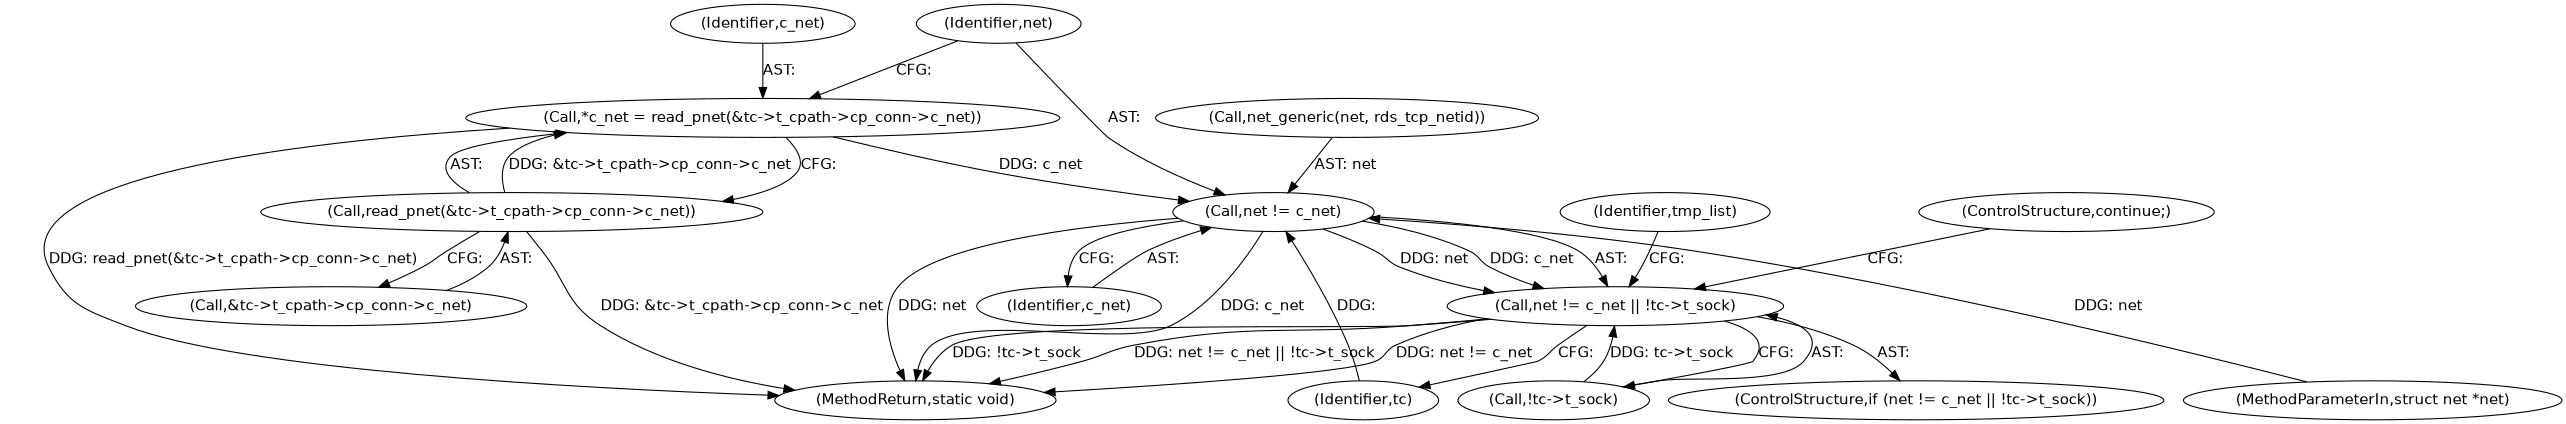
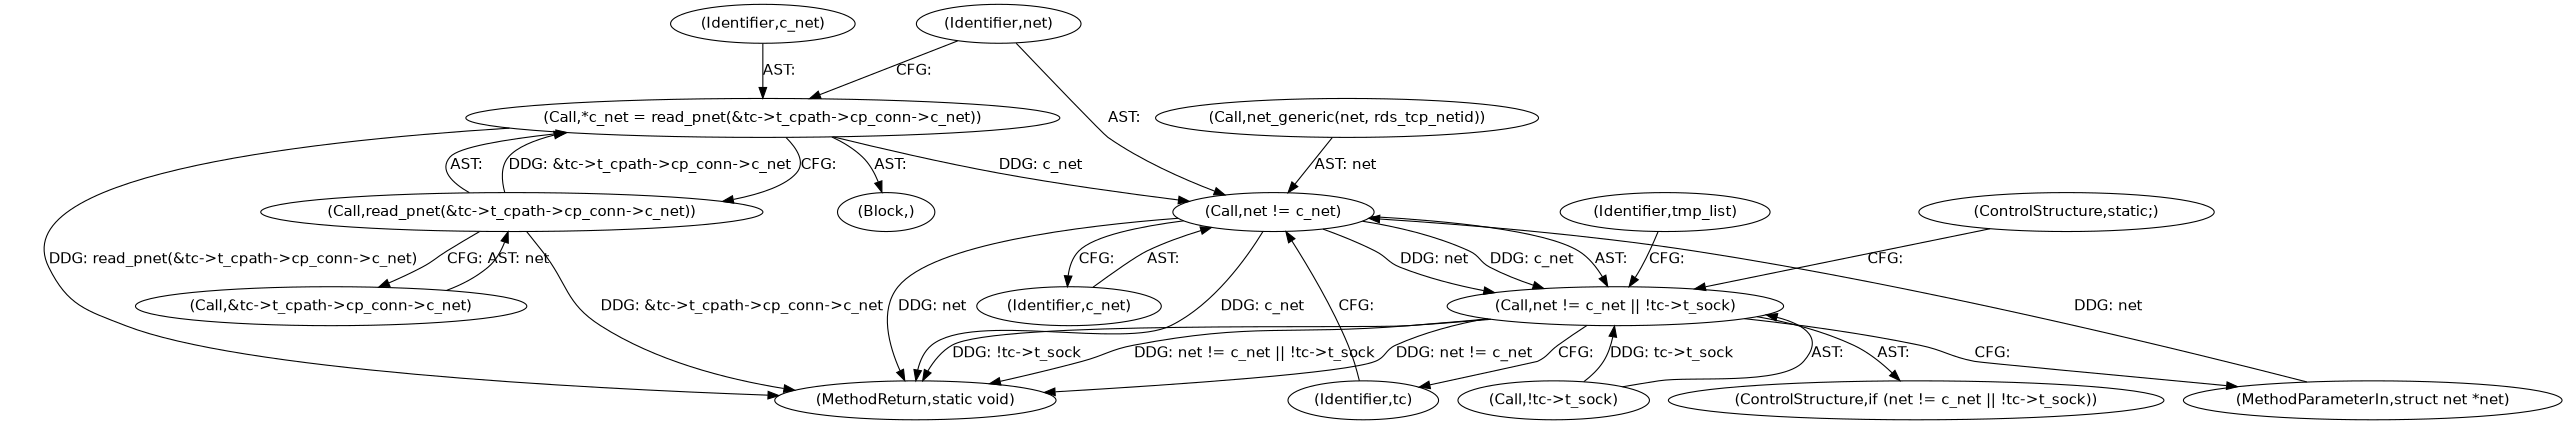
node "(Block,)": added
node "(ControlStructure,continue;)": label "(ControlStructure,continue;)" -> "(ControlStructure,static;)"
edge "(Call,&tc->t_cpath->cp_conn->c_net)" -> "(Call,read_pnet(&tc->t_cpath->cp_conn->c_net))": label "AST: " -> "AST: net"
edge "(Identifier,tc)" -> "(Call,net != c_net)": label "DDG: " -> "CFG: "
edge "(Call,net != c_net || !tc->t_sock)" -> "(Call,!tc->t_sock)": now "(Call,net != c_net || !tc->t_sock)" -> "(MethodParameterIn,struct net *net)"
